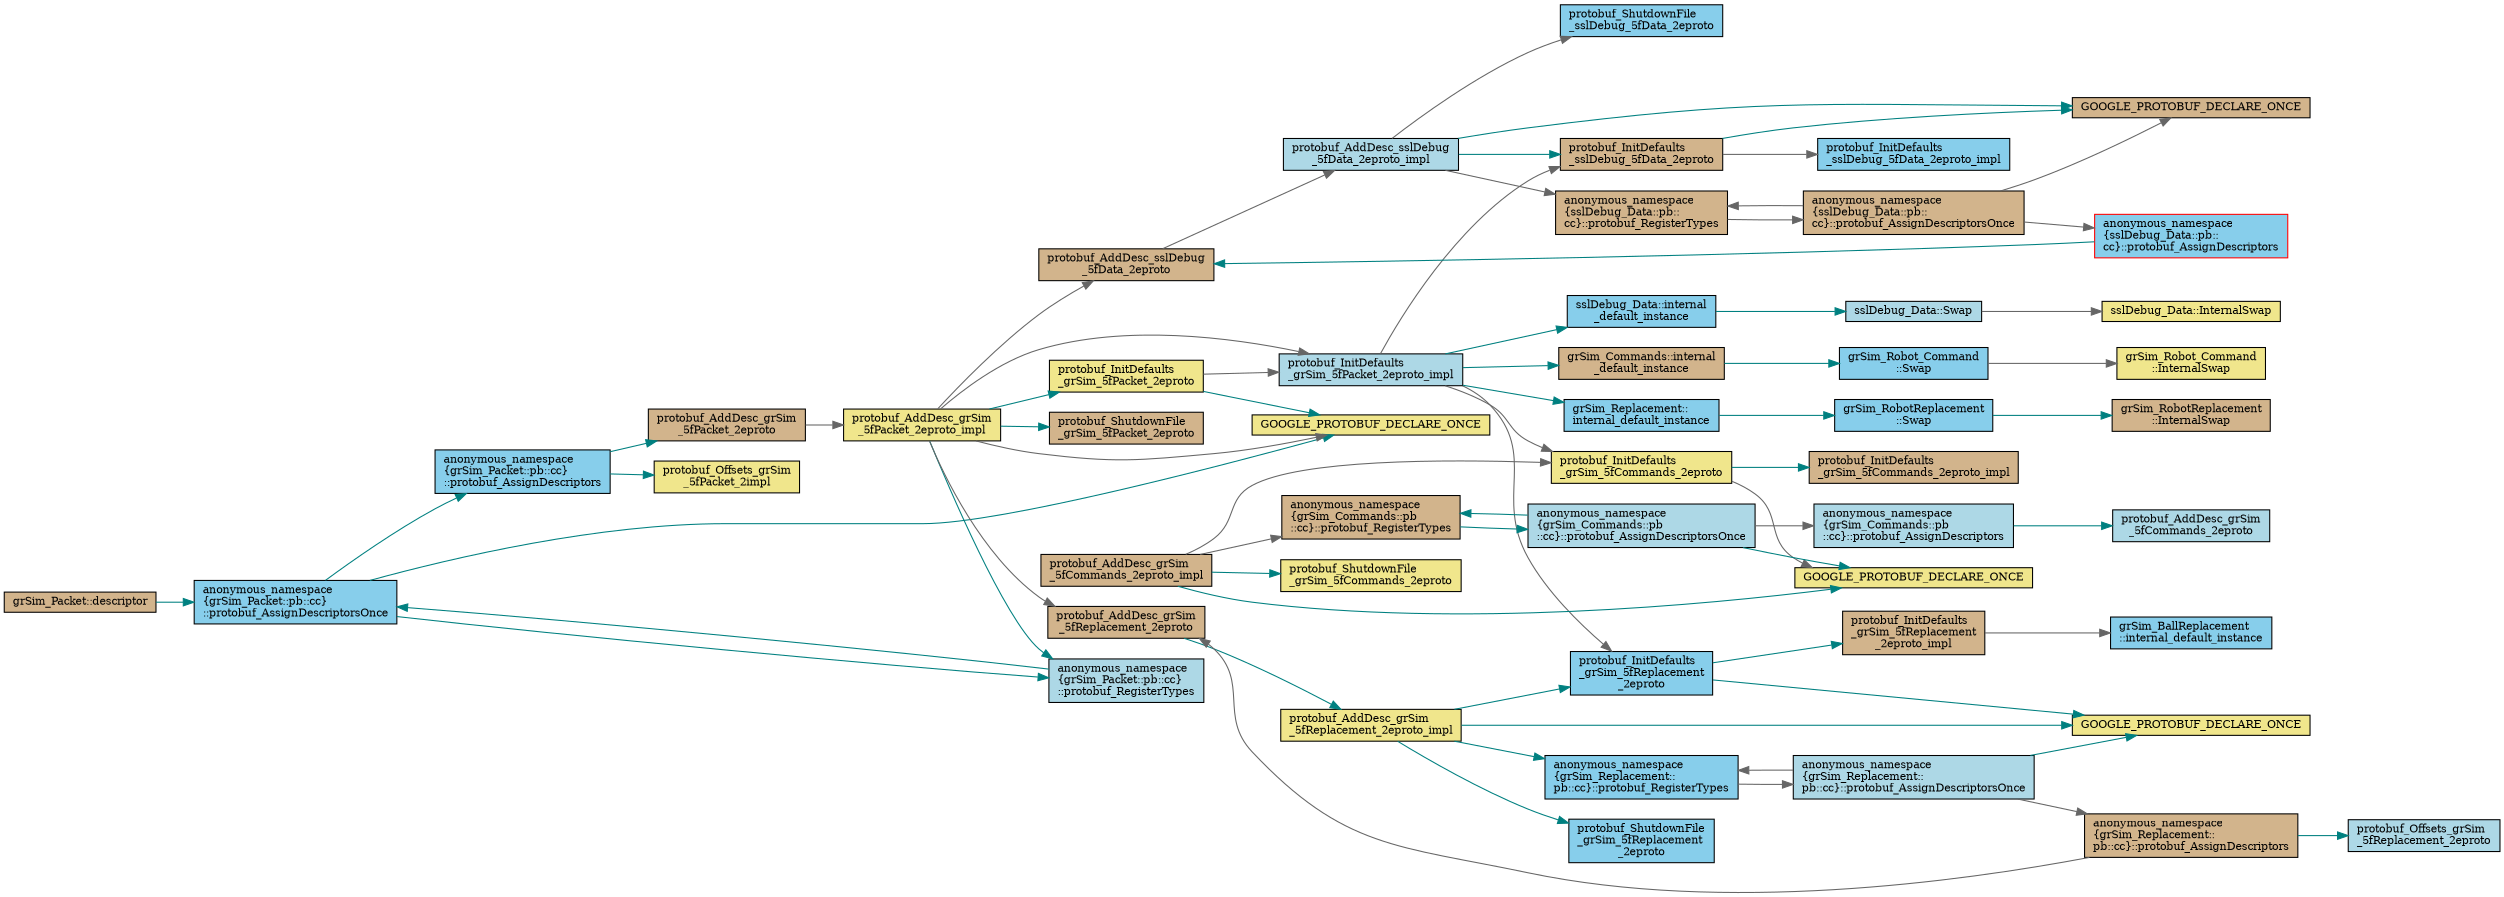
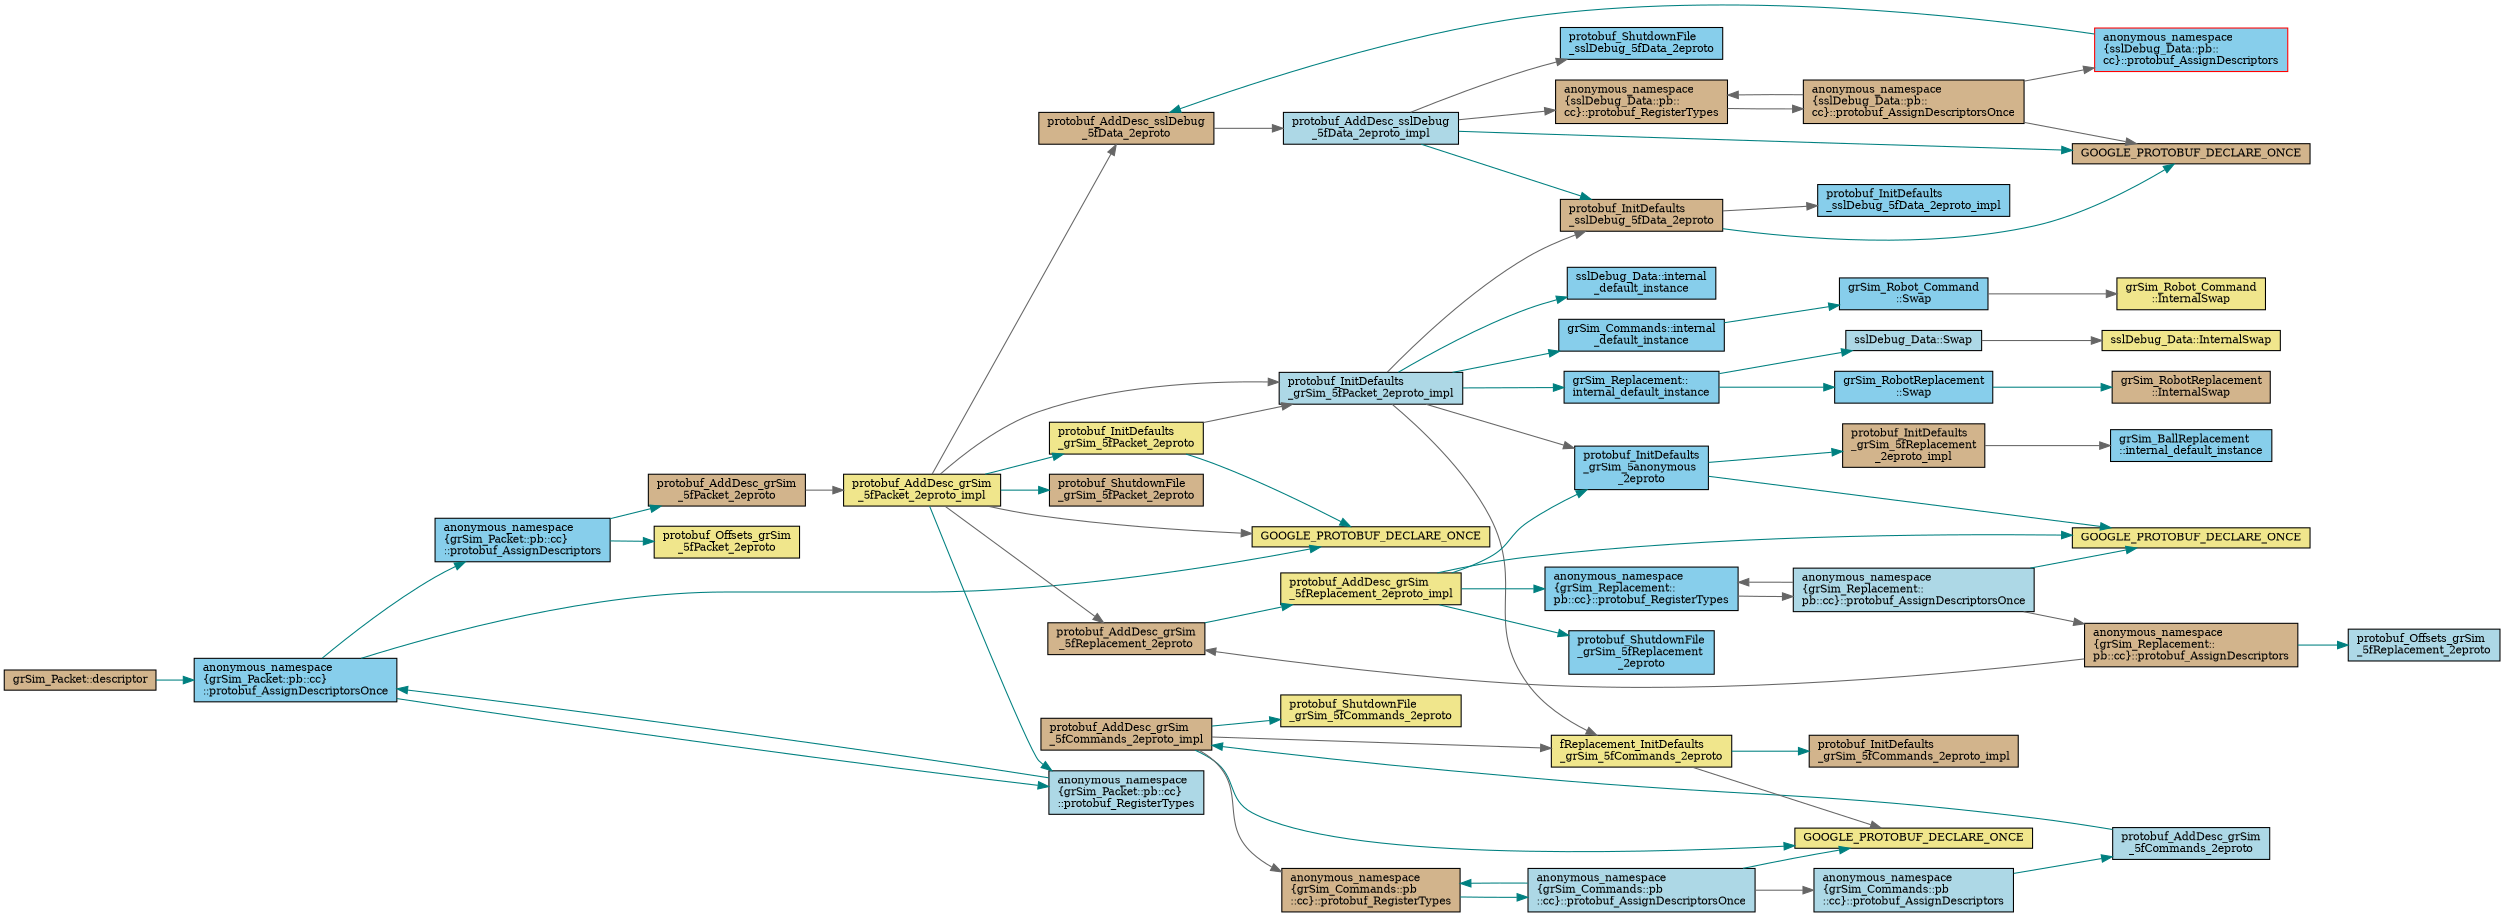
edge "sslDebug_Data::internal _default_instance" -> "sslDebug_Data::Swap": now "grSim_Replacement:: internal_default_instance" -> "sslDebug_Data::Swap"
node "grSim_Commands::internal _default_instance": fillcolor tan -> skyblue
node "protobuf_InitDefaults _grSim_5fCommands_2eproto": label "protobuf_InitDefaults _grSim_5fCommands_2eproto" -> "fReplacement_InitDefaults _grSim_5fCommands_2eproto"
node "protobuf_Offsets_grSim _5fPacket_2impl": label "protobuf_Offsets_grSim _5fPacket_2impl" -> "protobuf_Offsets_grSim _5fPacket_2eproto"
node "protobuf_InitDefaults _grSim_5fReplacement _2eproto": label "protobuf_InitDefaults _grSim_5fReplacement _2eproto" -> "protobuf_InitDefaults _grSim_5anonymous _2eproto"
edge "protobuf_AddDesc_grSim _5fCommands_2eproto" -> "protobuf_AddDesc_grSim _5fCommands_2eproto_impl": added
